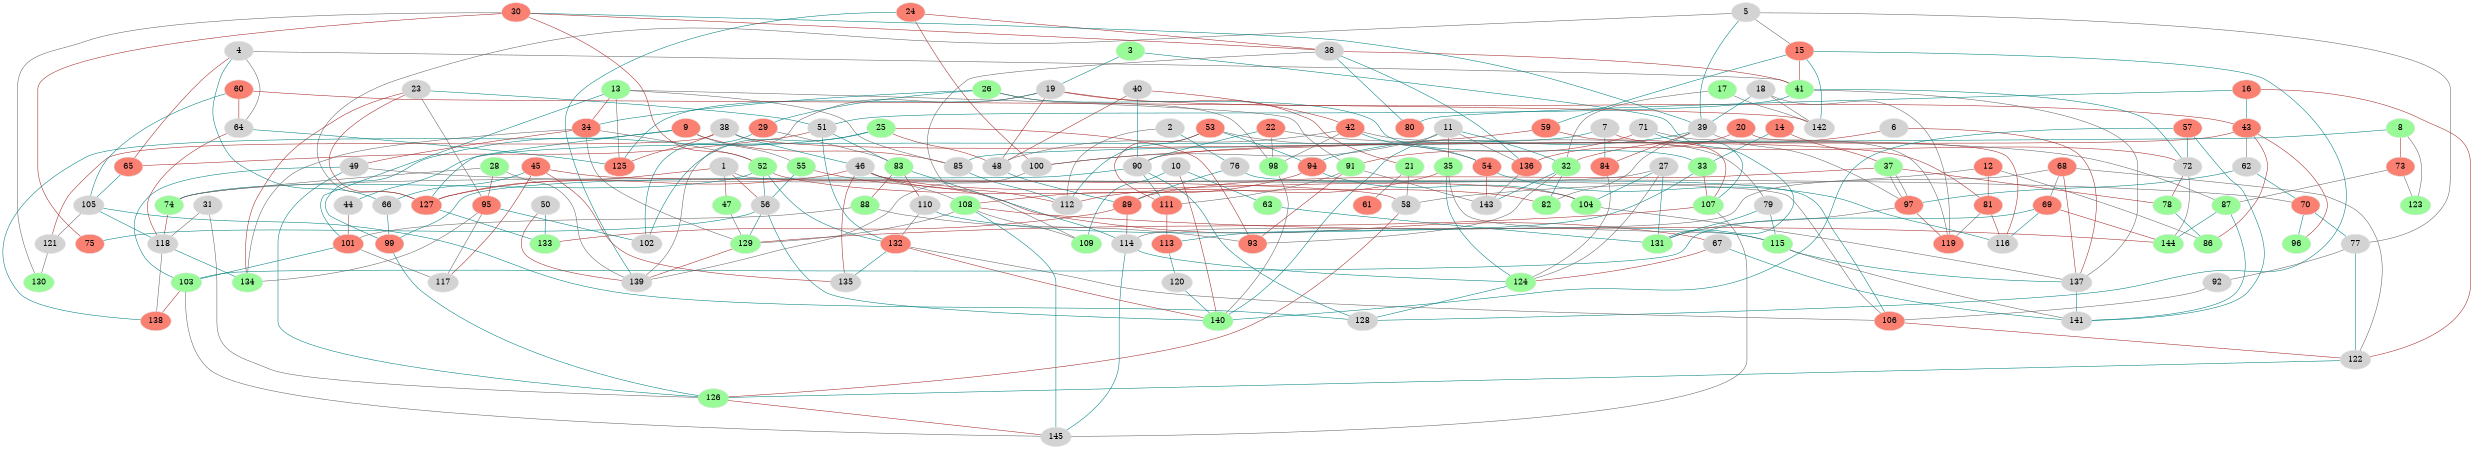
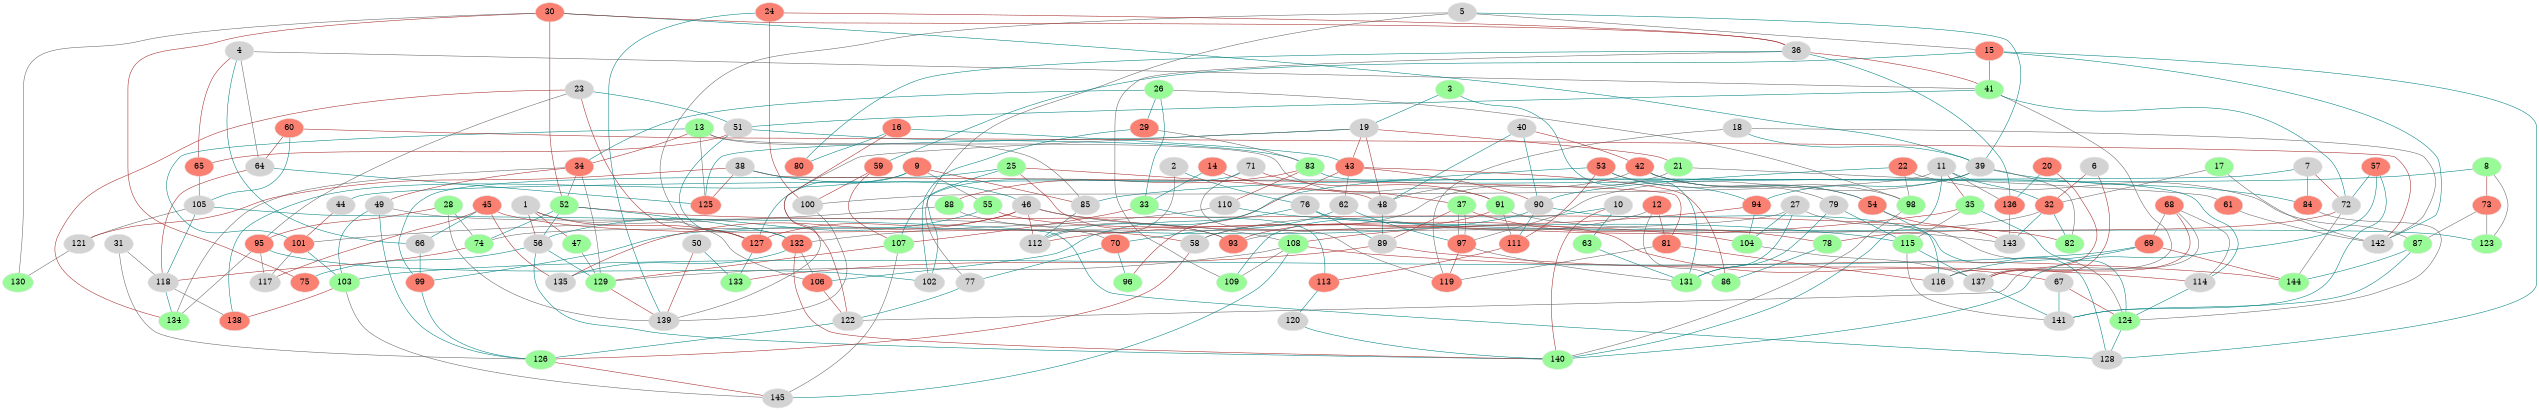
edge "40" -- "48": color brown -> teal
edge "39" -- "84": color brown -> teal
edge "20" -- "136": color brown -> teal
node "32": fillcolor palegreen -> salmon
node "89": fillcolor salmon -> lightgrey
edge "61" -- "142": added
edge "76" -- "123": added
node "92": removed
edge "114" -- "145": removed
